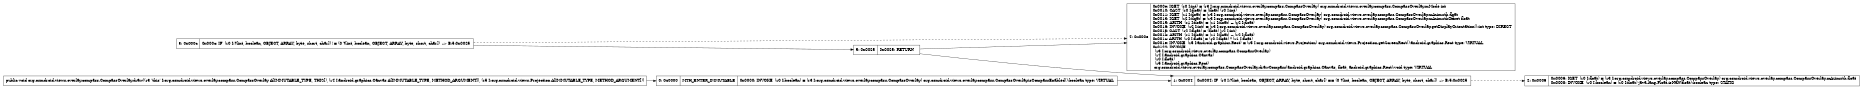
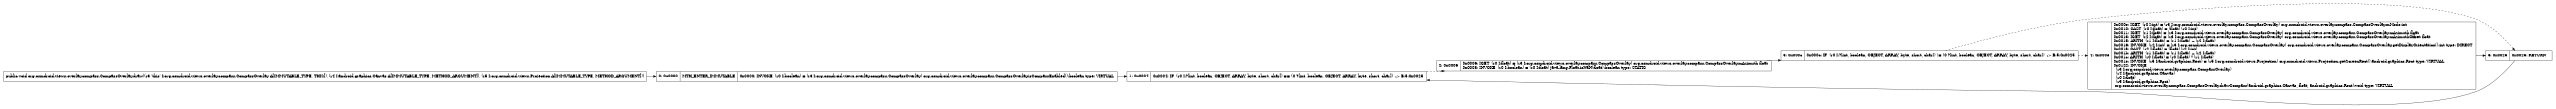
edge "5: 0x0025" -> "4: 0x000e": reversed
edge "3: 0x000c" -> "5: 0x0025": style solid -> dashed
edge "2: 0x0006" -> "3: 0x000c": added
